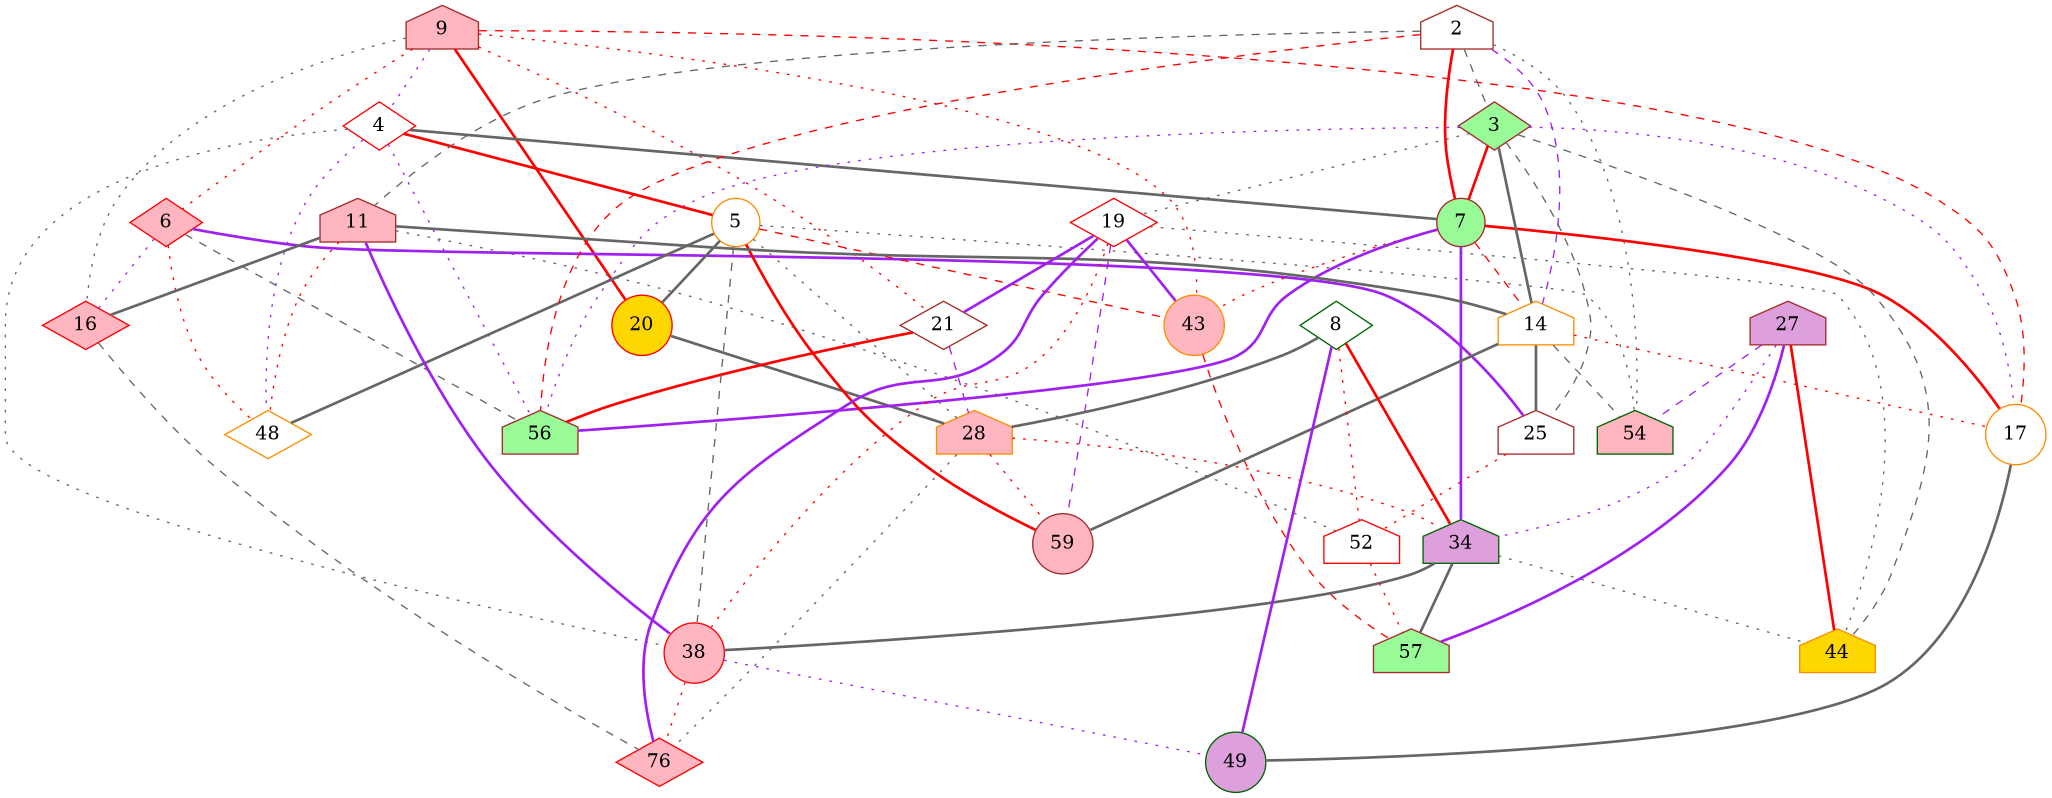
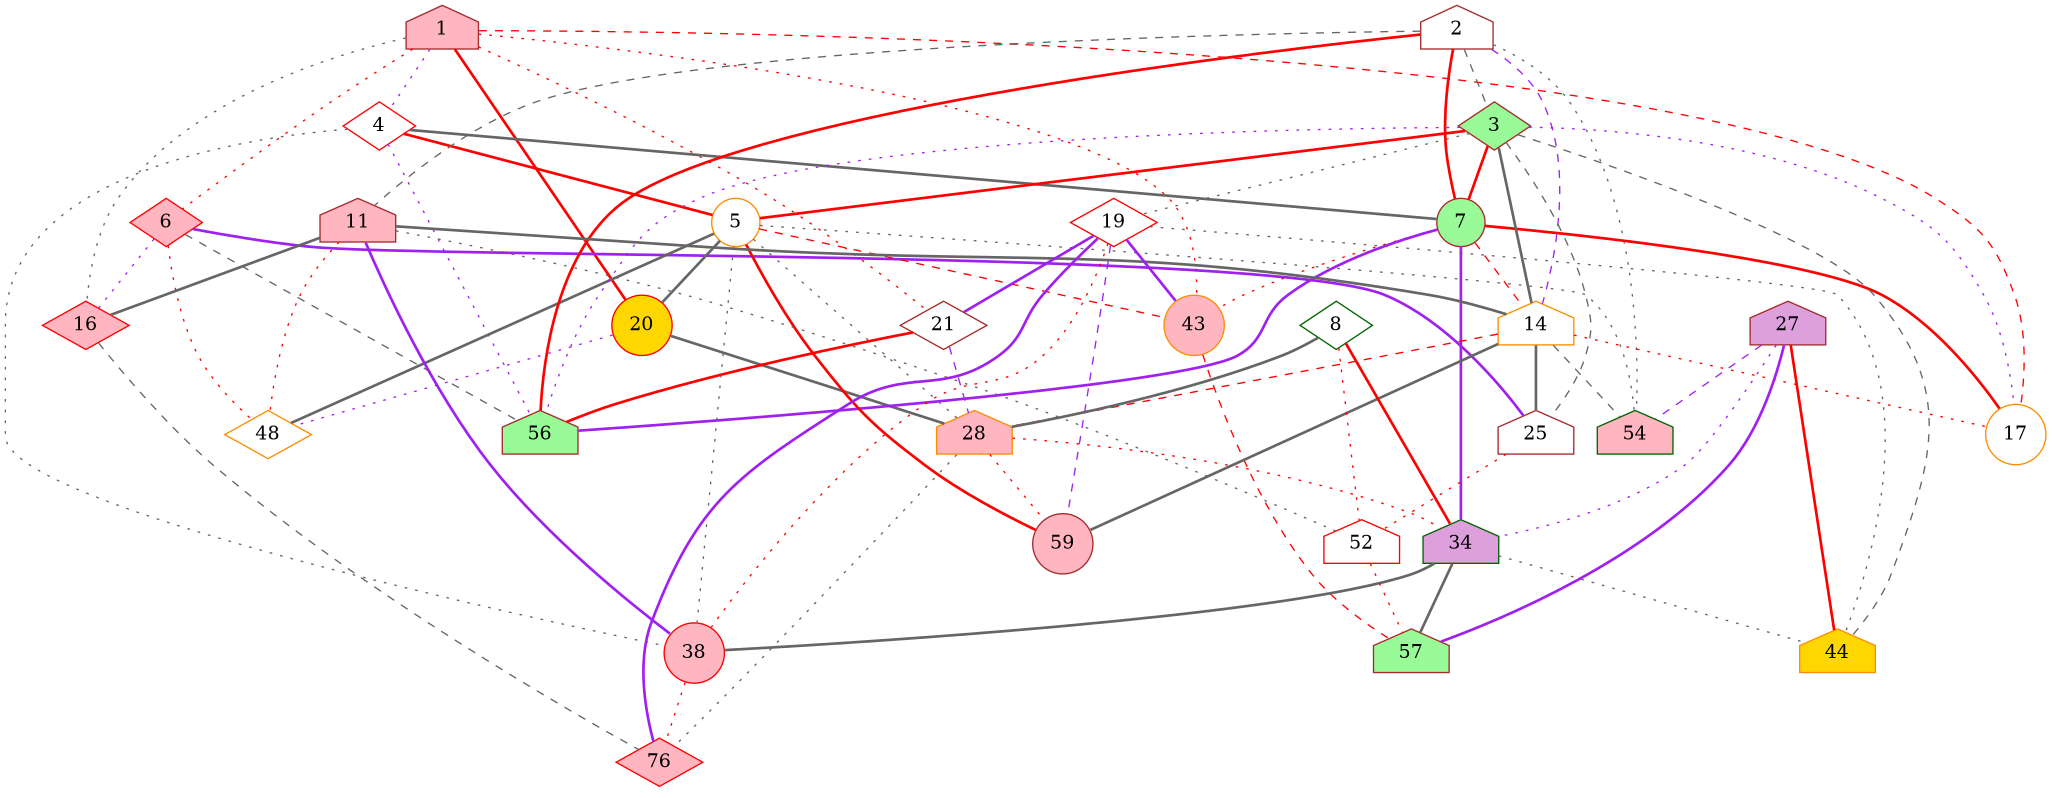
node "9": label "9" -> "1"
edge "2" -- "56": style dashed -> bold
edge "3" -- "5": added
edge "4" -- "48": now "20" -- "48"
edge "14" -- "28": added
edge "5" -- "38": style dashed -> dotted
node "49": removed
